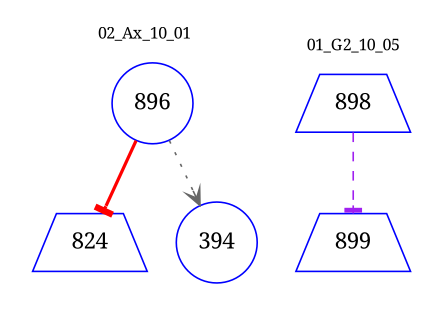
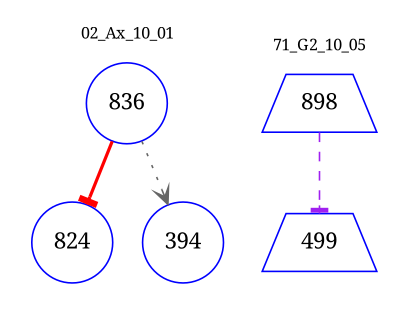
cluster "01_G2_10_05": label "01_G2_10_05" -> "71_G2_10_05"
node "896": label "896" -> "836"
node "824": shape trapezium -> circle
node "899": label "899" -> "499"
